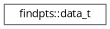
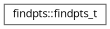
node "findpts::data_t": label "findpts::data_t" -> "findpts::findpts_t"
